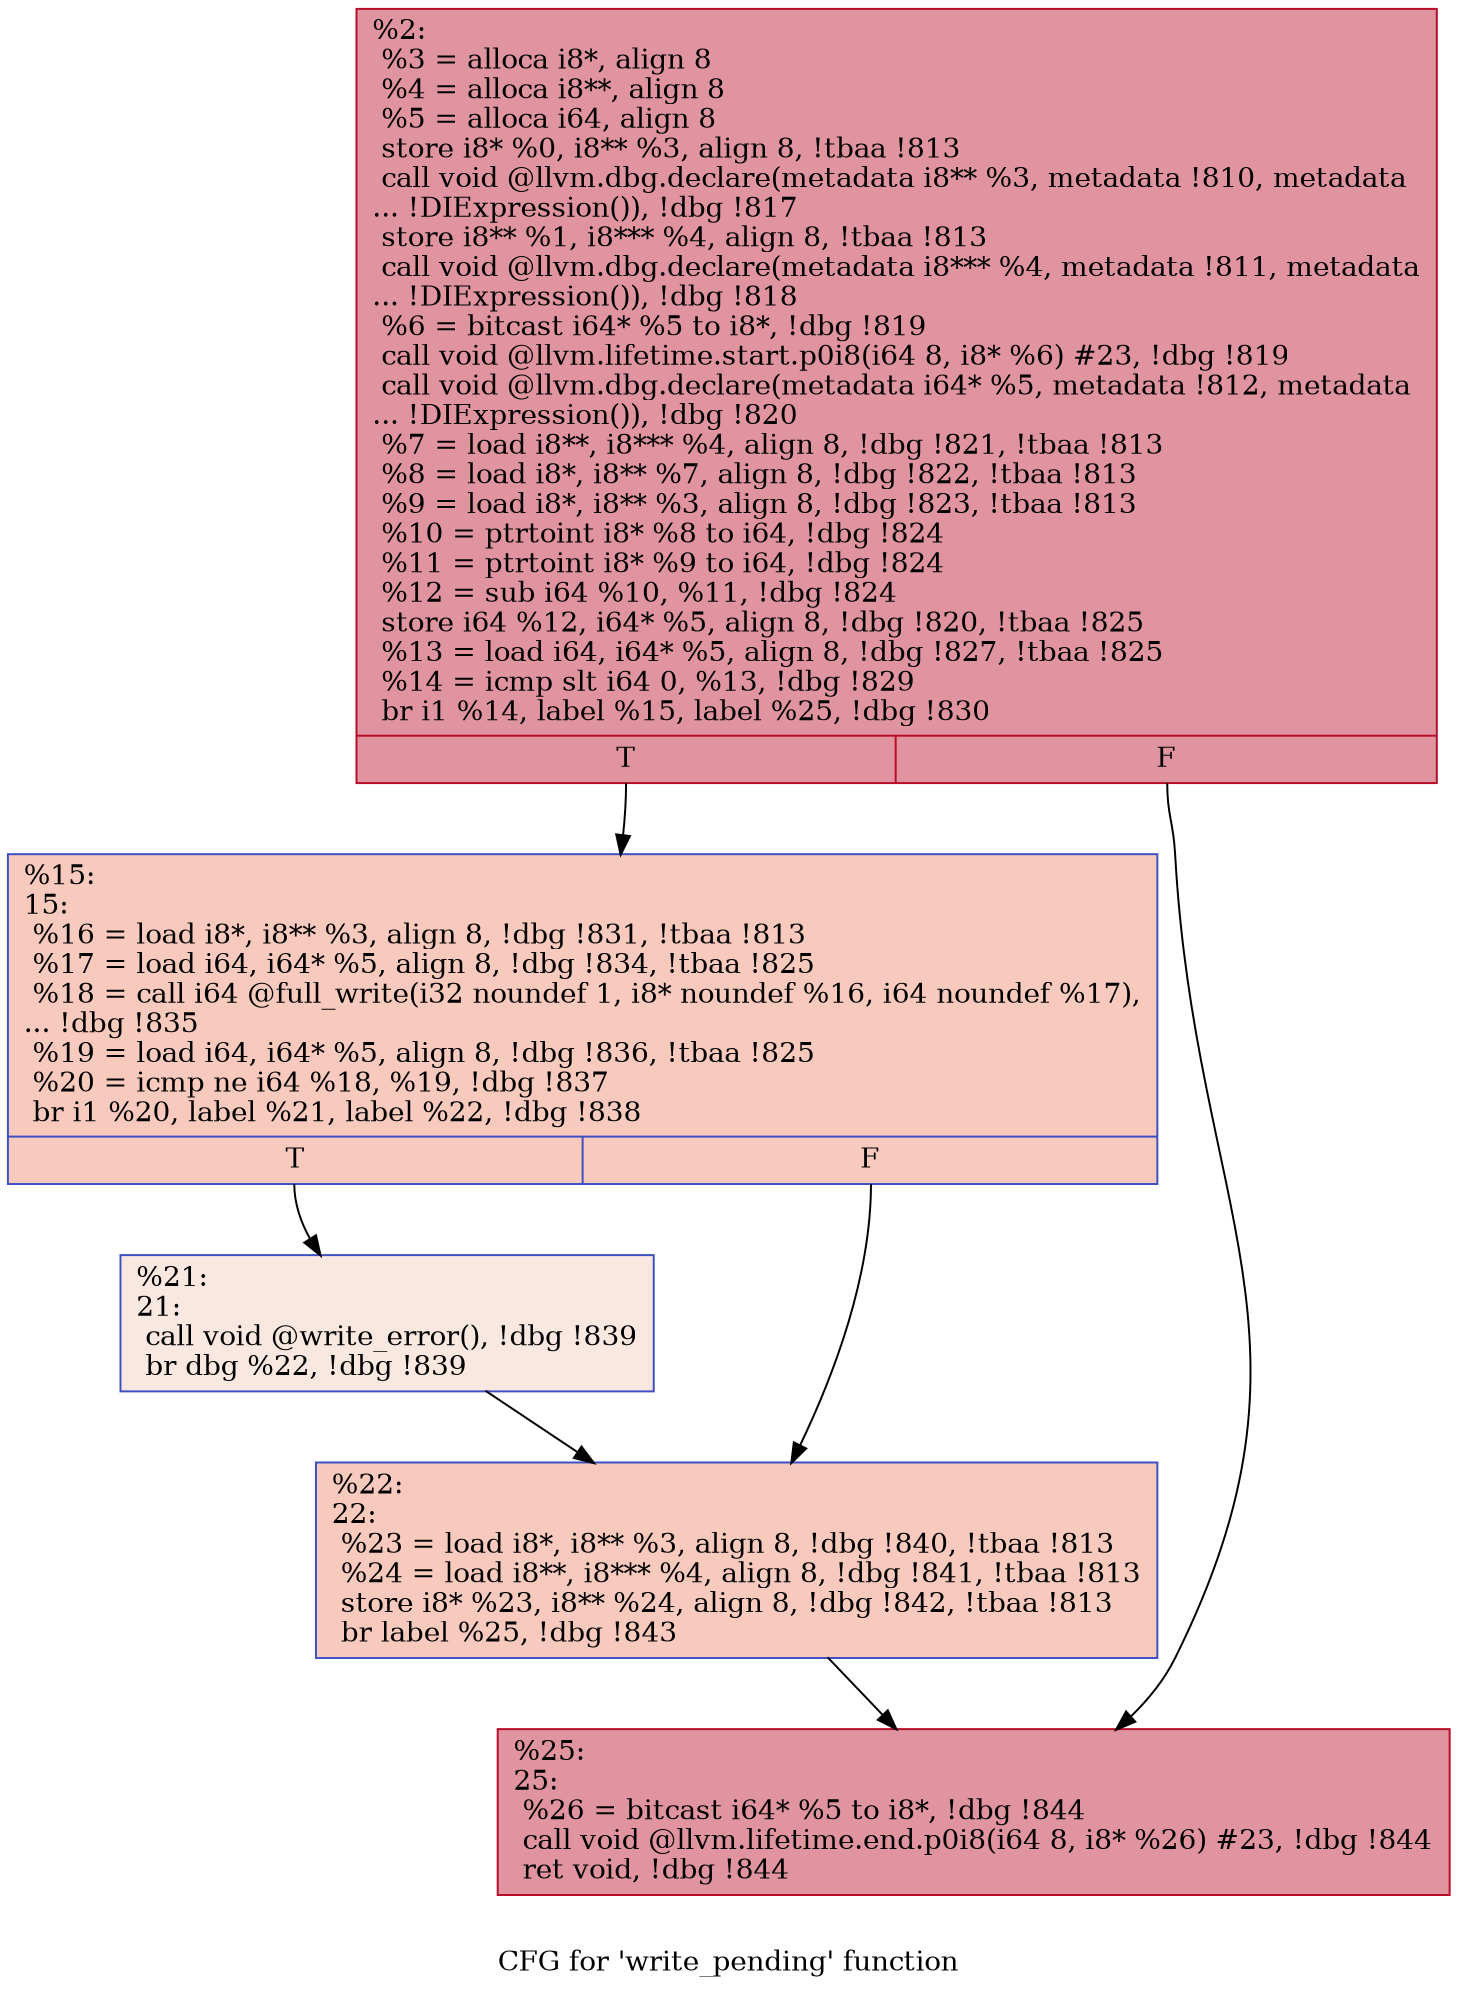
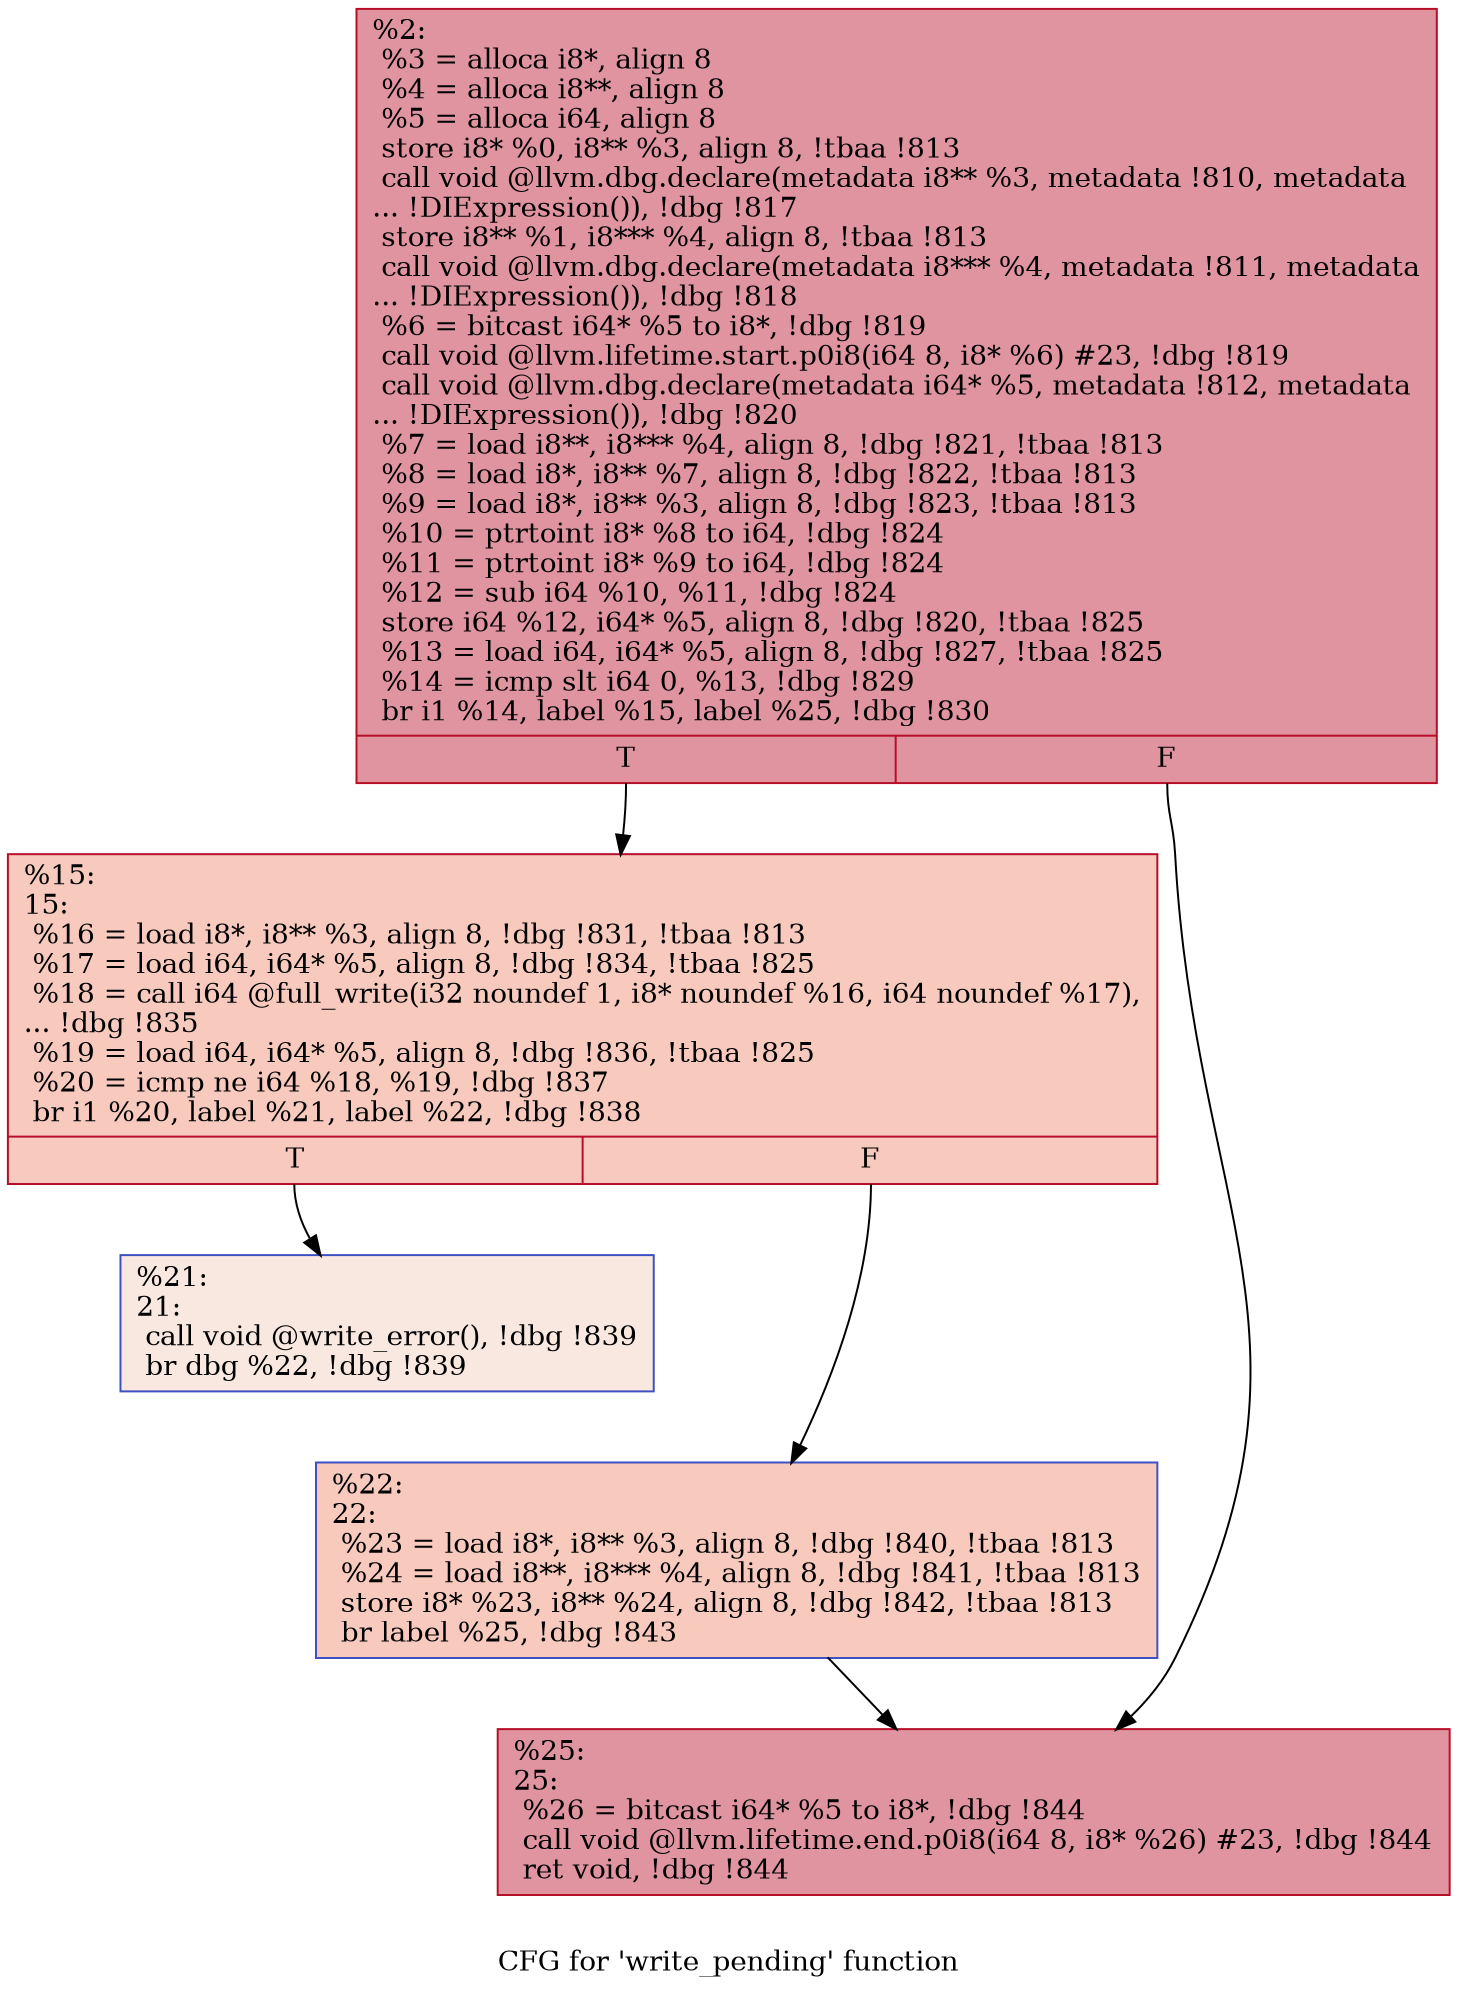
node "%15:": color #3d50c3ff -> #b70d28ff
edge "%21:" -> "%22:": removed
